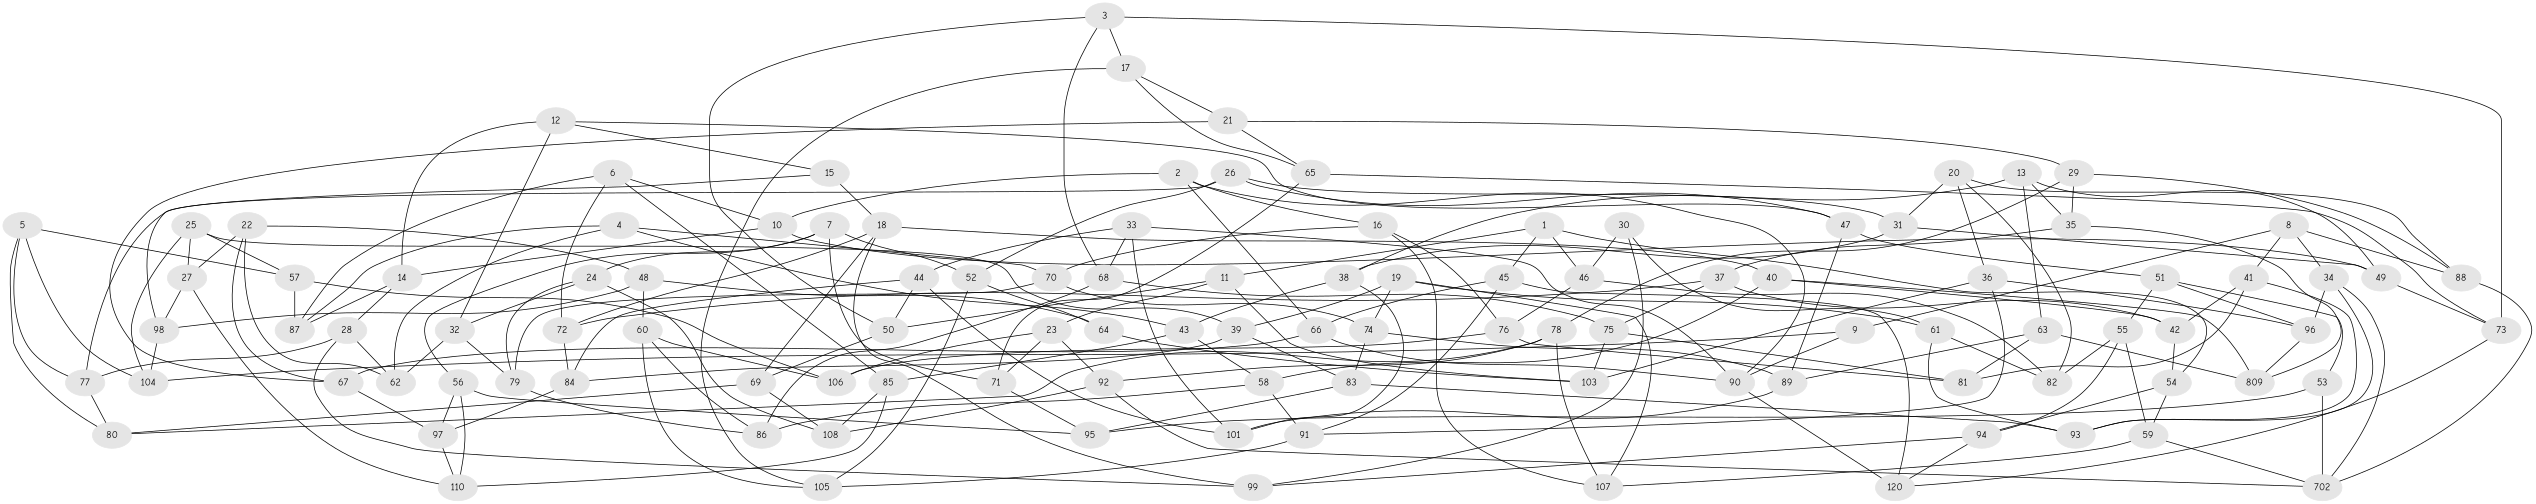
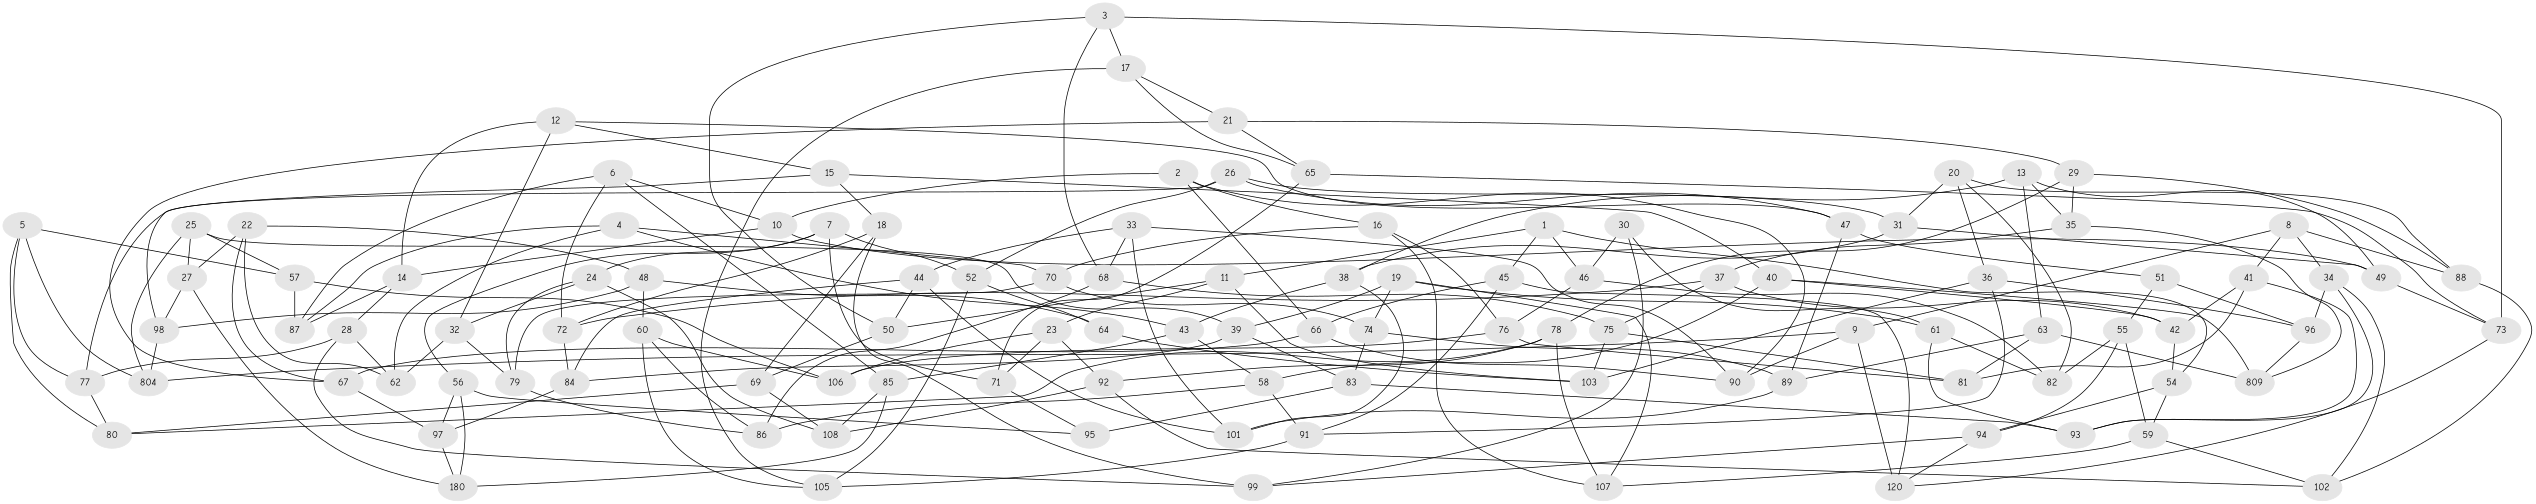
edge "18" -- "40": now "15" -- "40"
node "104": label "104" -> "804"
node "53": removed
edge "90" -- "120": now "9" -- "120"
node "110": label "110" -> "180"
node "702": label "702" -> "102"
